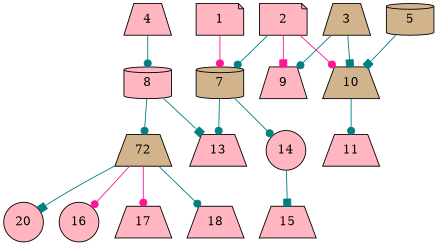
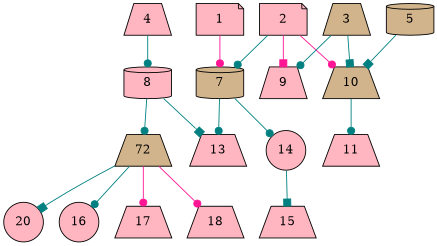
edge "72" -> "16": color deeppink -> teal
edge "72" -> "18": color teal -> deeppink
